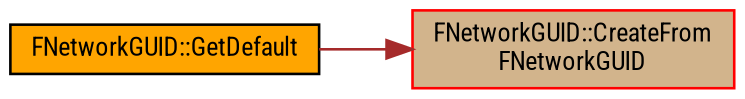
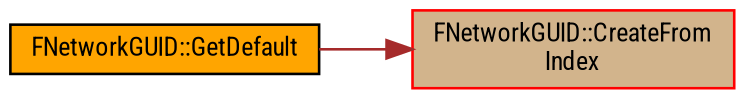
node "FNetworkGUID::CreateFrom FNetworkGUID": label "FNetworkGUID::CreateFrom FNetworkGUID" -> "FNetworkGUID::CreateFrom Index"
